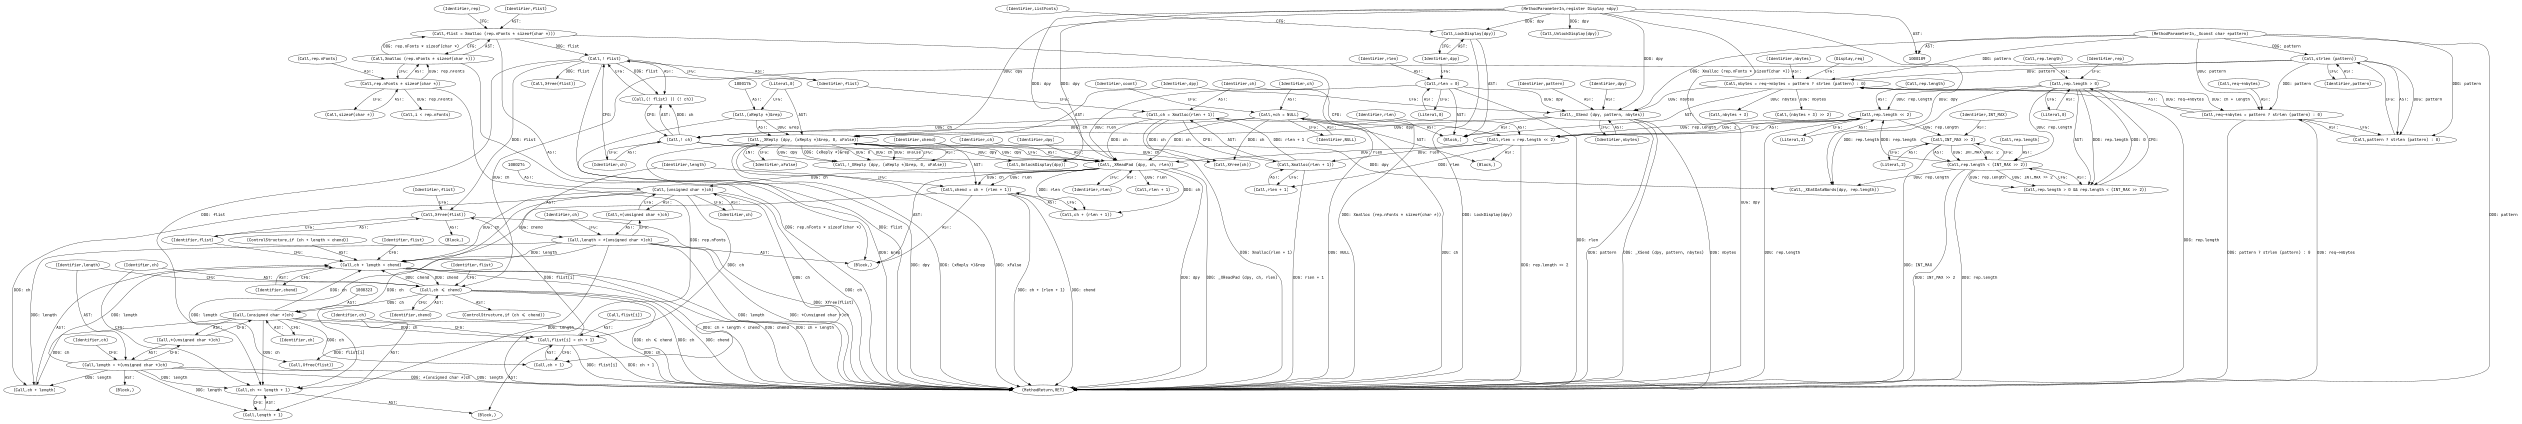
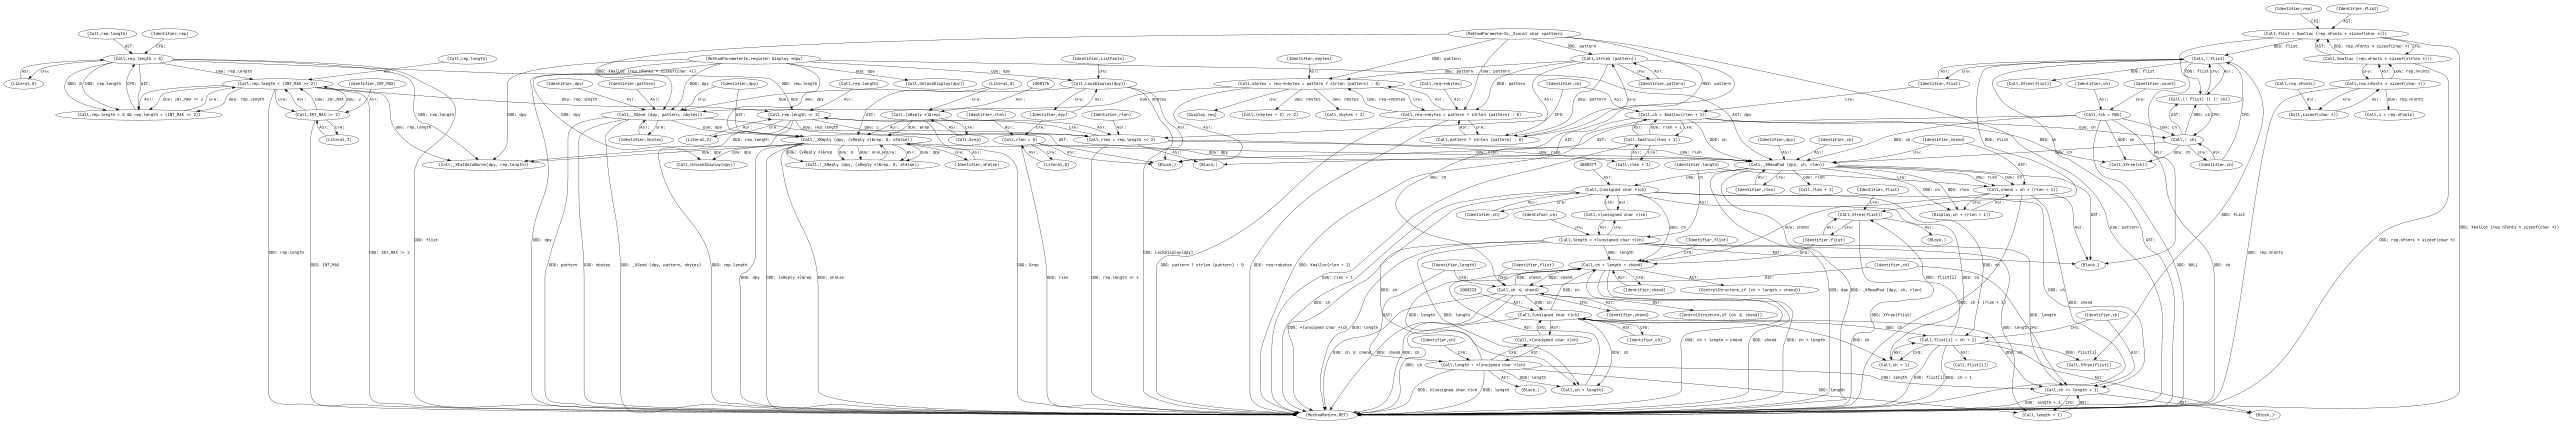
node "(Call,Xmalloc (rep.nFonts * sizeof(char *)))": label "(Call,Xmalloc (rep.nFonts * sizeof(char *)))" -> "(Call,Xmalloc (rep.nFonts * sizeof(strlen *)))"
node "1000109": removed
edge "(Call,rep.nFonts)" -> "(Call,rep.nFonts * sizeof(char *))": now "(Call,rep.nFonts)" -> "(Call,sizeof(char *))"
edge "(Display,req)" -> "(Call,nbytes = req->nbytes = pattern ? strlen (pattern) : 0)": reversed
edge "(MethodParameterIn,register Display *dpy)" -> "(Call,_XReadPad (dpy, ch, rlen))": label "DDG: dpy" -> "AST: dpy"
edge "(MethodParameterIn,_Xconst char *pattern)" -> "(Call,pattern ? strlen (pattern) : 0)": label "DDG: pattern" -> "MAX: pattern"
edge "(Call,rlen = 0)" -> "(Call,_XSend (dpy, pattern, nbytes))": now "(Call,LockDisplay(dpy))" -> "(Call,_XSend (dpy, pattern, nbytes))"
edge "(Call,nbytes = req->nbytes = pattern ? strlen (pattern) : 0)" -> "(Call,req->nbytes = pattern ? strlen (pattern) : 0)": label "DDG: ch + length" -> "CFG: "
node "(Call,*ch = NULL)": label "(Call,*ch = NULL)" -> "(Call,*ch = MAX)"
edge "(Call,rep.length << 2)" -> "(Call,INT_MAX >> 2)": now "(Call,rep.length << 2)" -> "(Call,_XEatDataWords(dpy, rep.length))"
node "(Call,&rep)": added
node "(Identifier,NULL)": removed
edge "(Call,rlen = rep.length << 2)" -> "(Call,Xmalloc(rlen + 1))": removed, label "DDG: rlen"
edge "(Identifier,xFalse)" -> "(Call,_XReply (dpy, (xReply *)&rep, 0, xFalse))": label "INT: " -> "AST: "
node "1000274": label "1000274" -> "1000277"
node "(Call,ch + (rlen + 1))": label "(Call,ch + (rlen + 1))" -> "(Display,ch + (rlen + 1))"
edge "(Call,! flist)" -> "(MethodReturn,RET)": label "DDG: flist" -> "AST: "
edge "(Call,rep.length > 0)" -> "(MethodReturn,RET)": label "DDG: rep.length" -> "DDG: flist"
edge "(ControlStructure,if (ch + length < chend))" -> "(Call,ch + length < chend)": reversed
edge "(Call,flist[i])" -> "(Call,flist[i] = ch + 1)": reversed
edge "(Call,ch += length + 1)" -> "(MethodReturn,RET)": added, label "DDG: length + 1"
